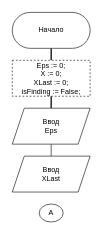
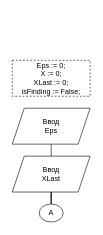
node "Начало": removed
edge "Начало" -- "Eps := 0; X := 0; XLast := 0; isFinding := False;": removed
edge "Eps := 0; X := 0; XLast := 0; isFinding := False;" -- "Ввод Eps": removed
edge "Ввод XLast" -- "A": added
